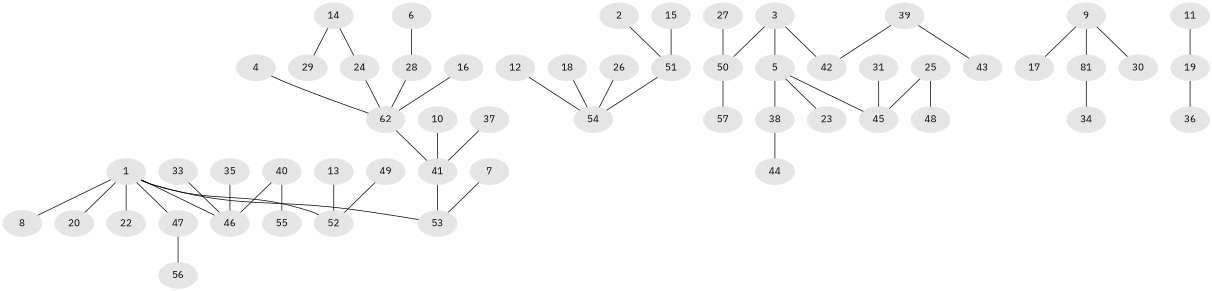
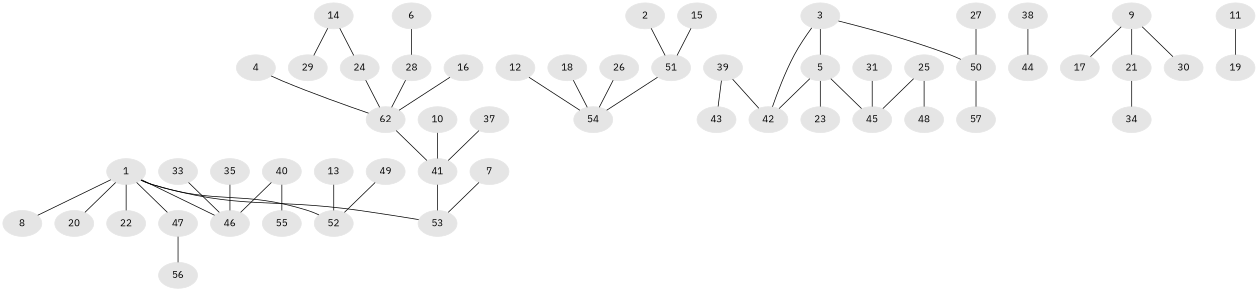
node "81": label "81" -> "21"
edge "5" -- "38": now "5" -- "42"
node "36": removed
